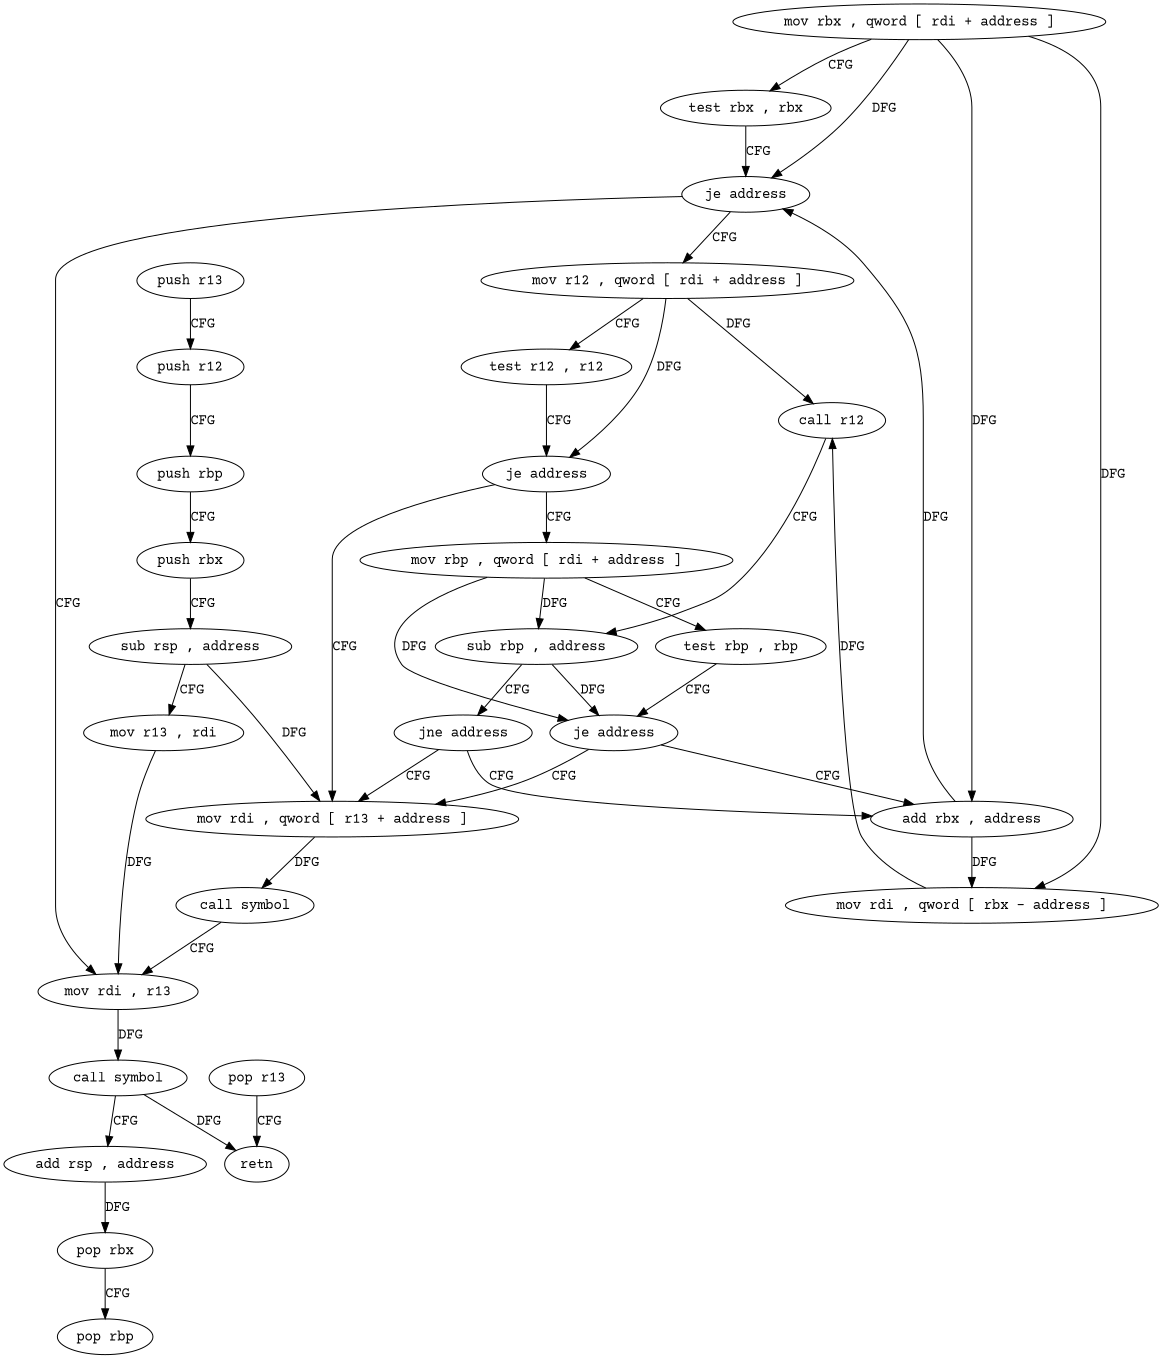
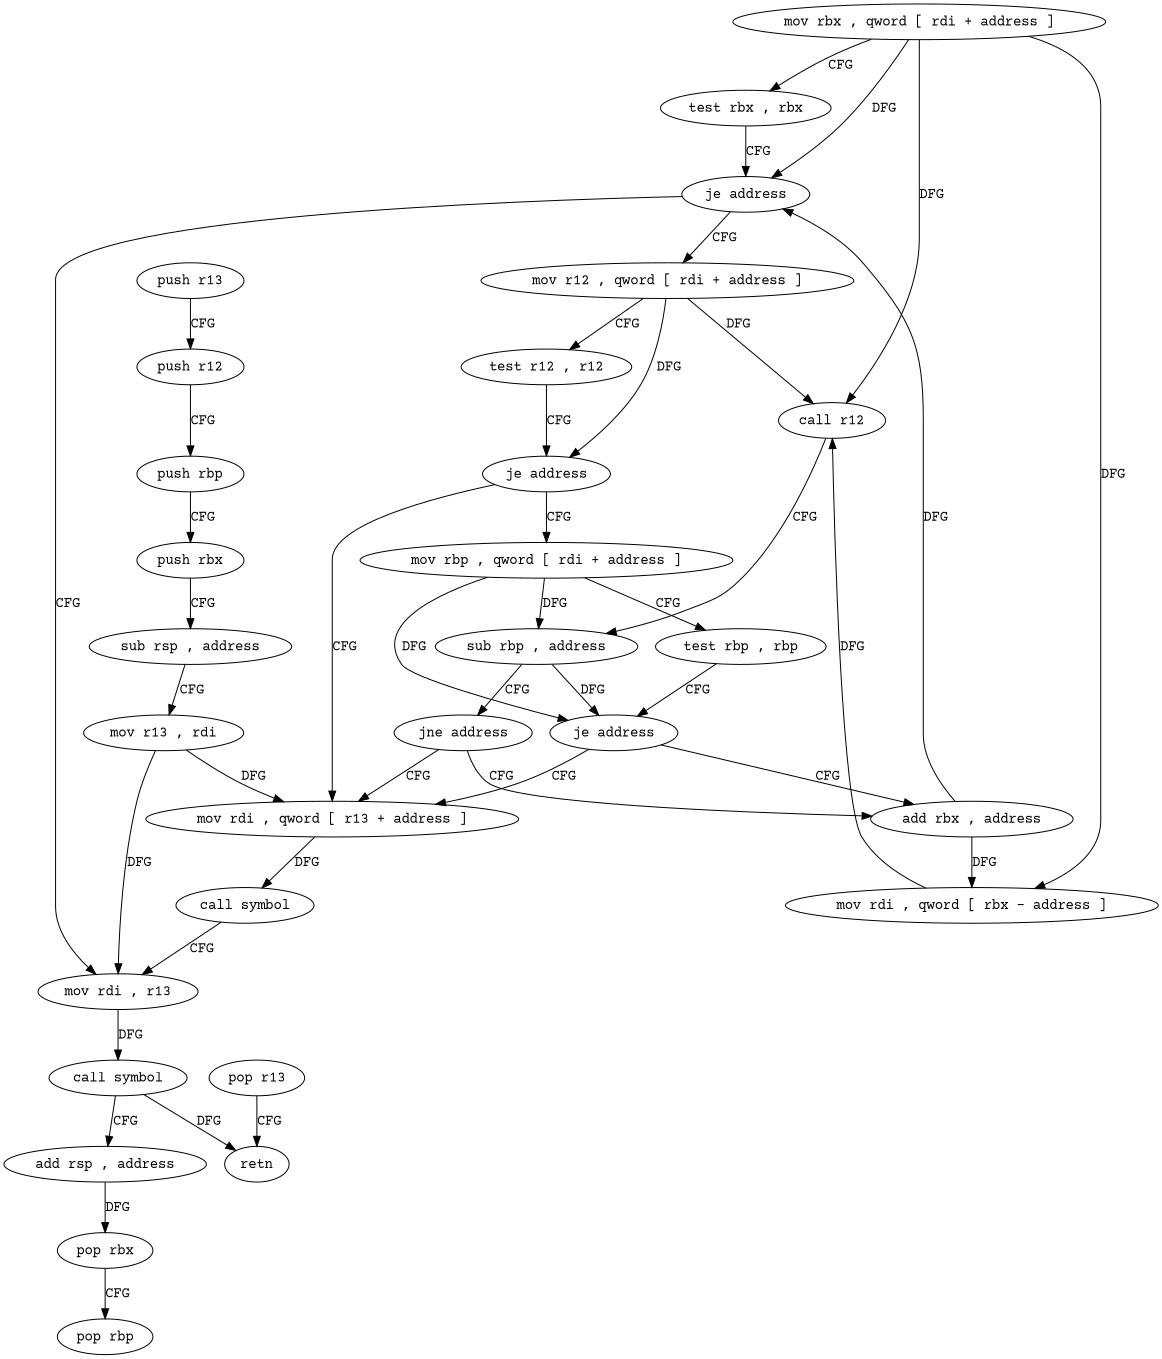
edge "mov rbx , qword [ rdi + address ]" -> "add rbx , address": now "mov rbx , qword [ rdi + address ]" -> "call r12"
edge "sub rsp , address" -> "mov rdi , qword [ r13 + address ]": now "mov r13 , rdi" -> "mov rdi , qword [ r13 + address ]"
